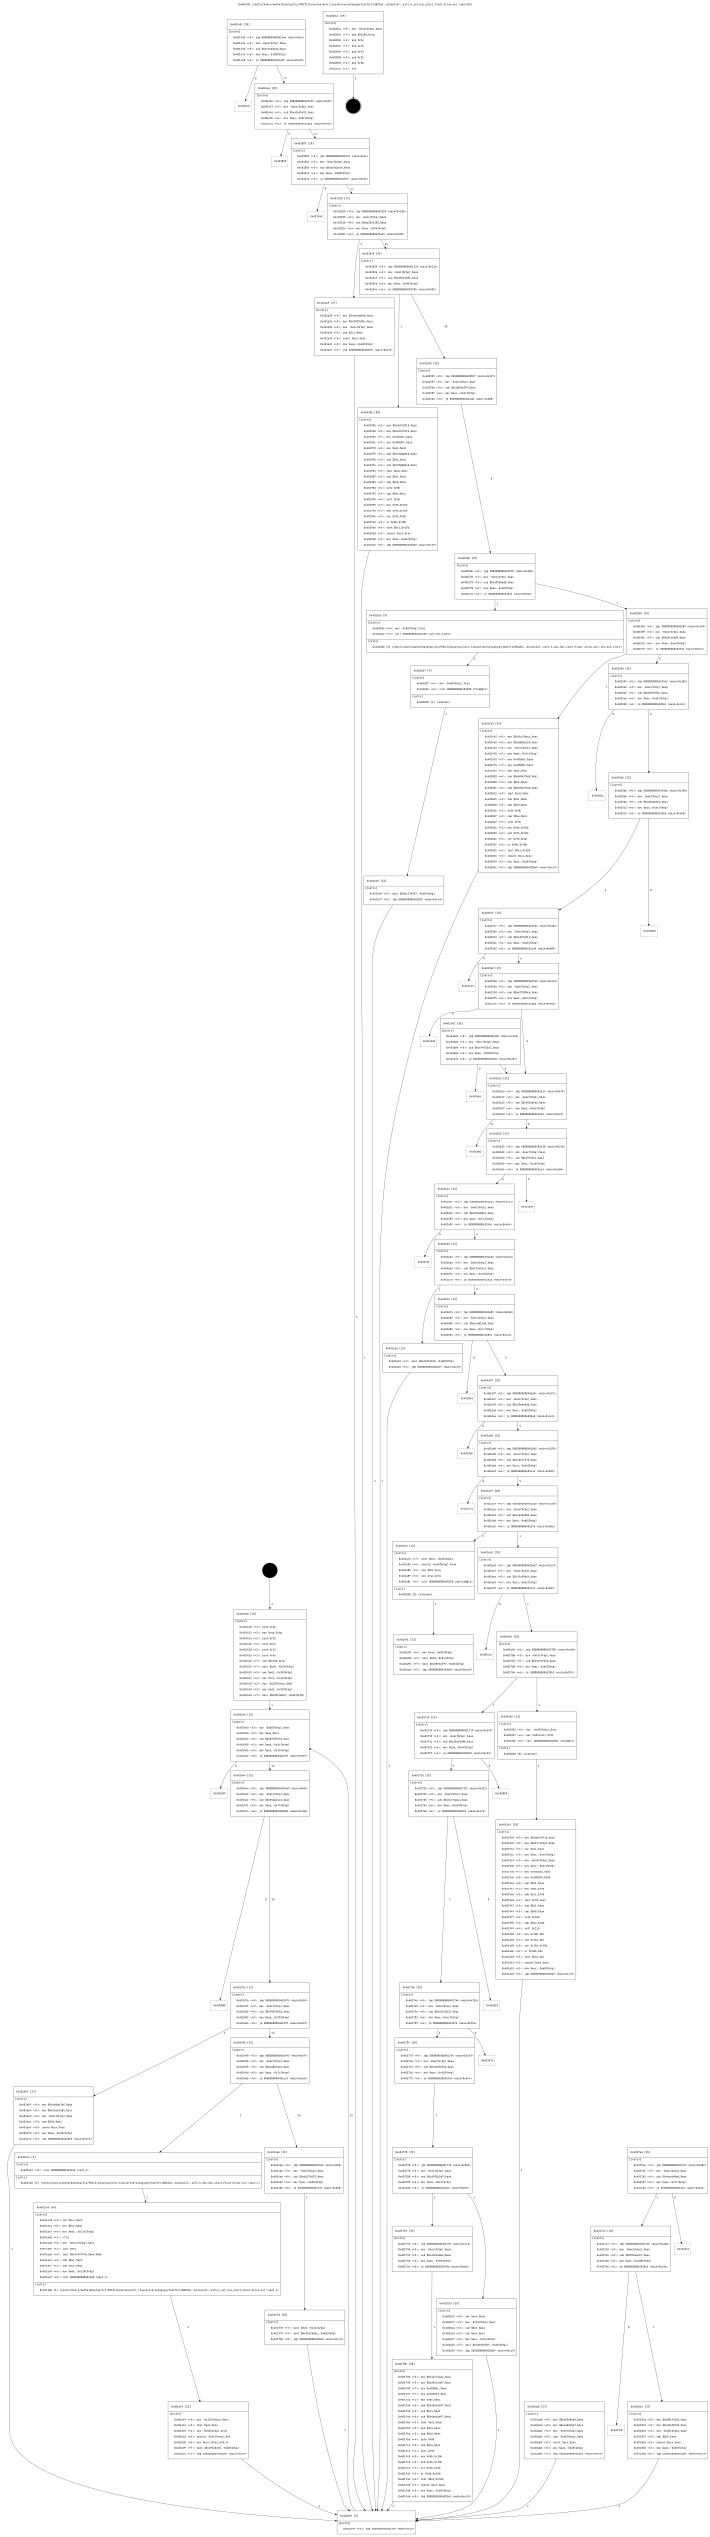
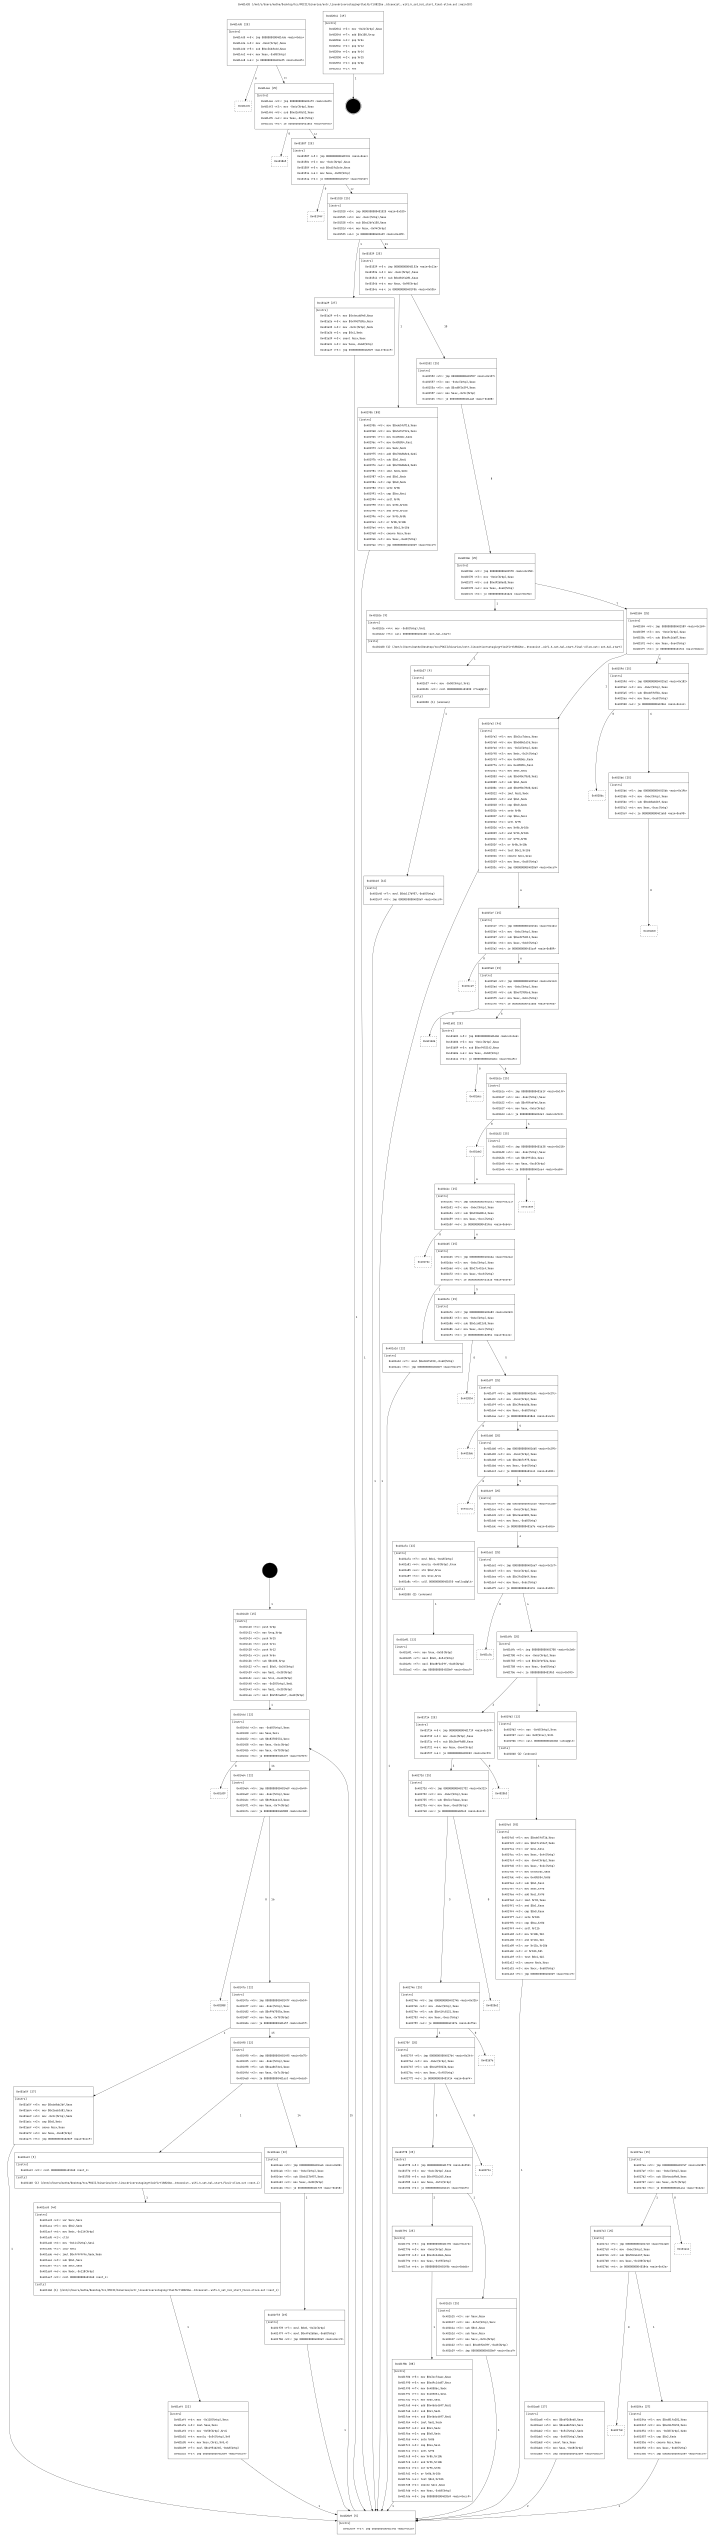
edge "0x4015b6 [25]" -> "0x4015cf [25]": now "0x401fe3 [94]" -> "0x4015cf [25]"
edge "0x4015e8 [25]" -> "0x40161a [25]": now "0x4015e8 [25]" -> "0x401601 [25]"
edge "0x401633 [25]" -> "0x40164c [25]": now "0x401de2" -> "0x40164c [25]"
edge "0x4016c9 [25]" -> "0x401a7a [23]": removed, label "1"
node "0x401f14": added
